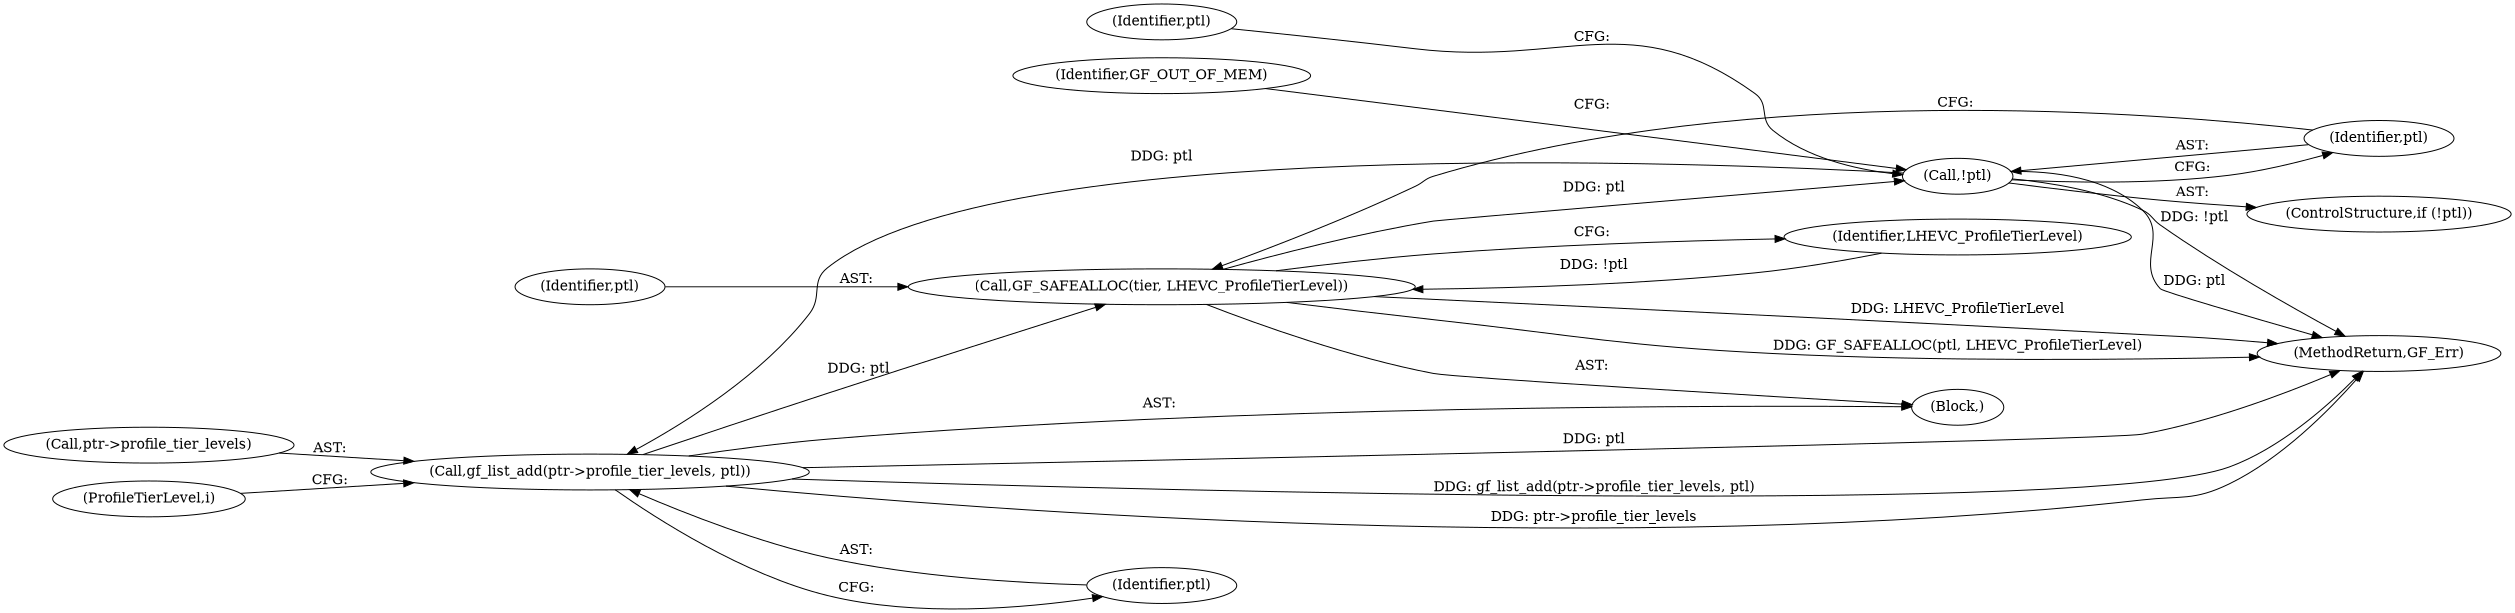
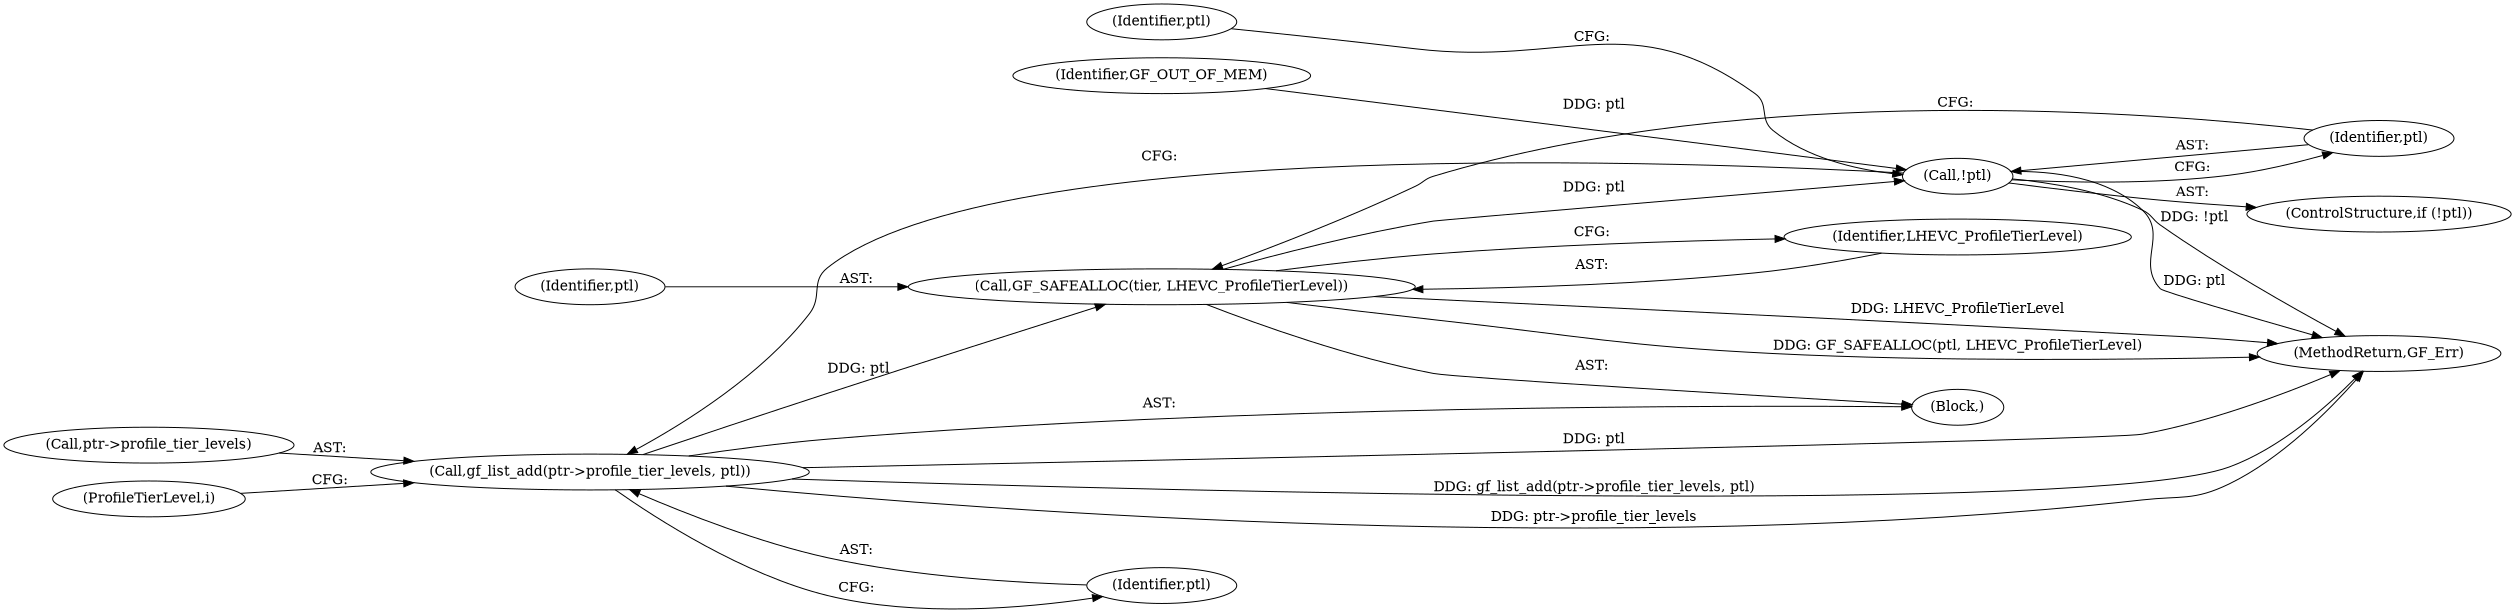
edge "(Identifier,GF_OUT_OF_MEM)" -> "(Call,!ptl)": label "CFG: " -> "DDG: ptl"
edge "(Call,!ptl)" -> "(Call,gf_list_add(ptr->profile_tier_levels, ptl))": label "DDG: ptl" -> "CFG: "
edge "(Identifier,LHEVC_ProfileTierLevel)" -> "(Call,GF_SAFEALLOC(tier, LHEVC_ProfileTierLevel))": label "DDG: !ptl" -> "AST: "
